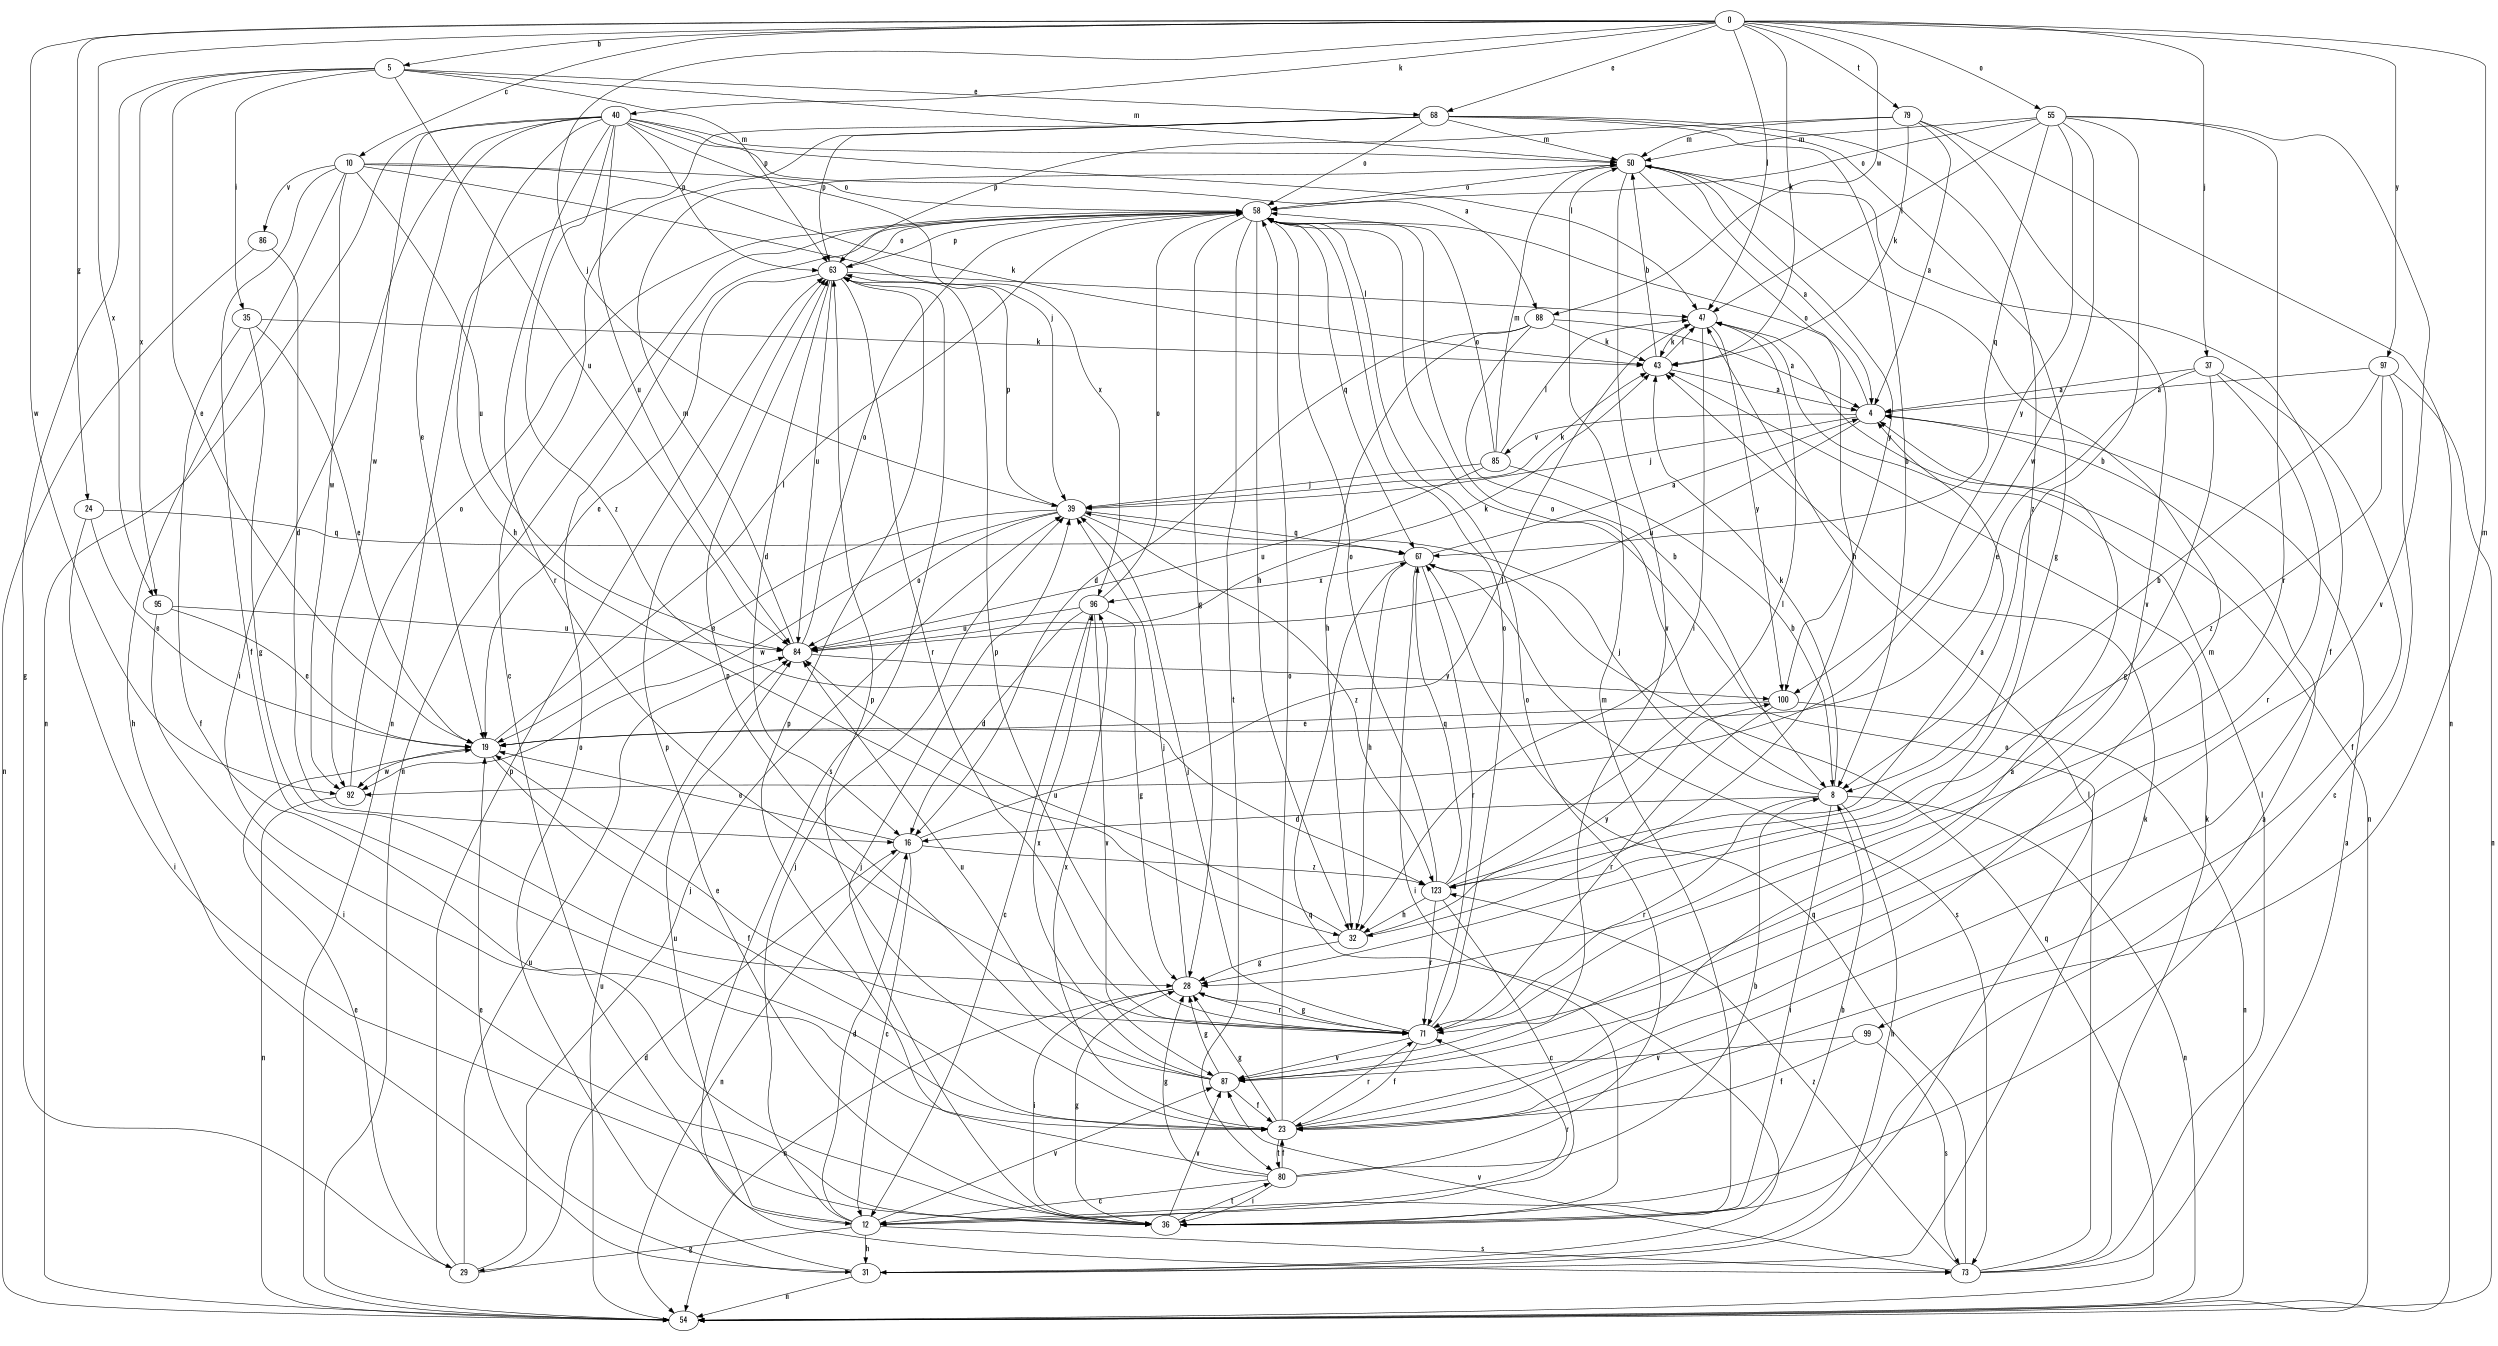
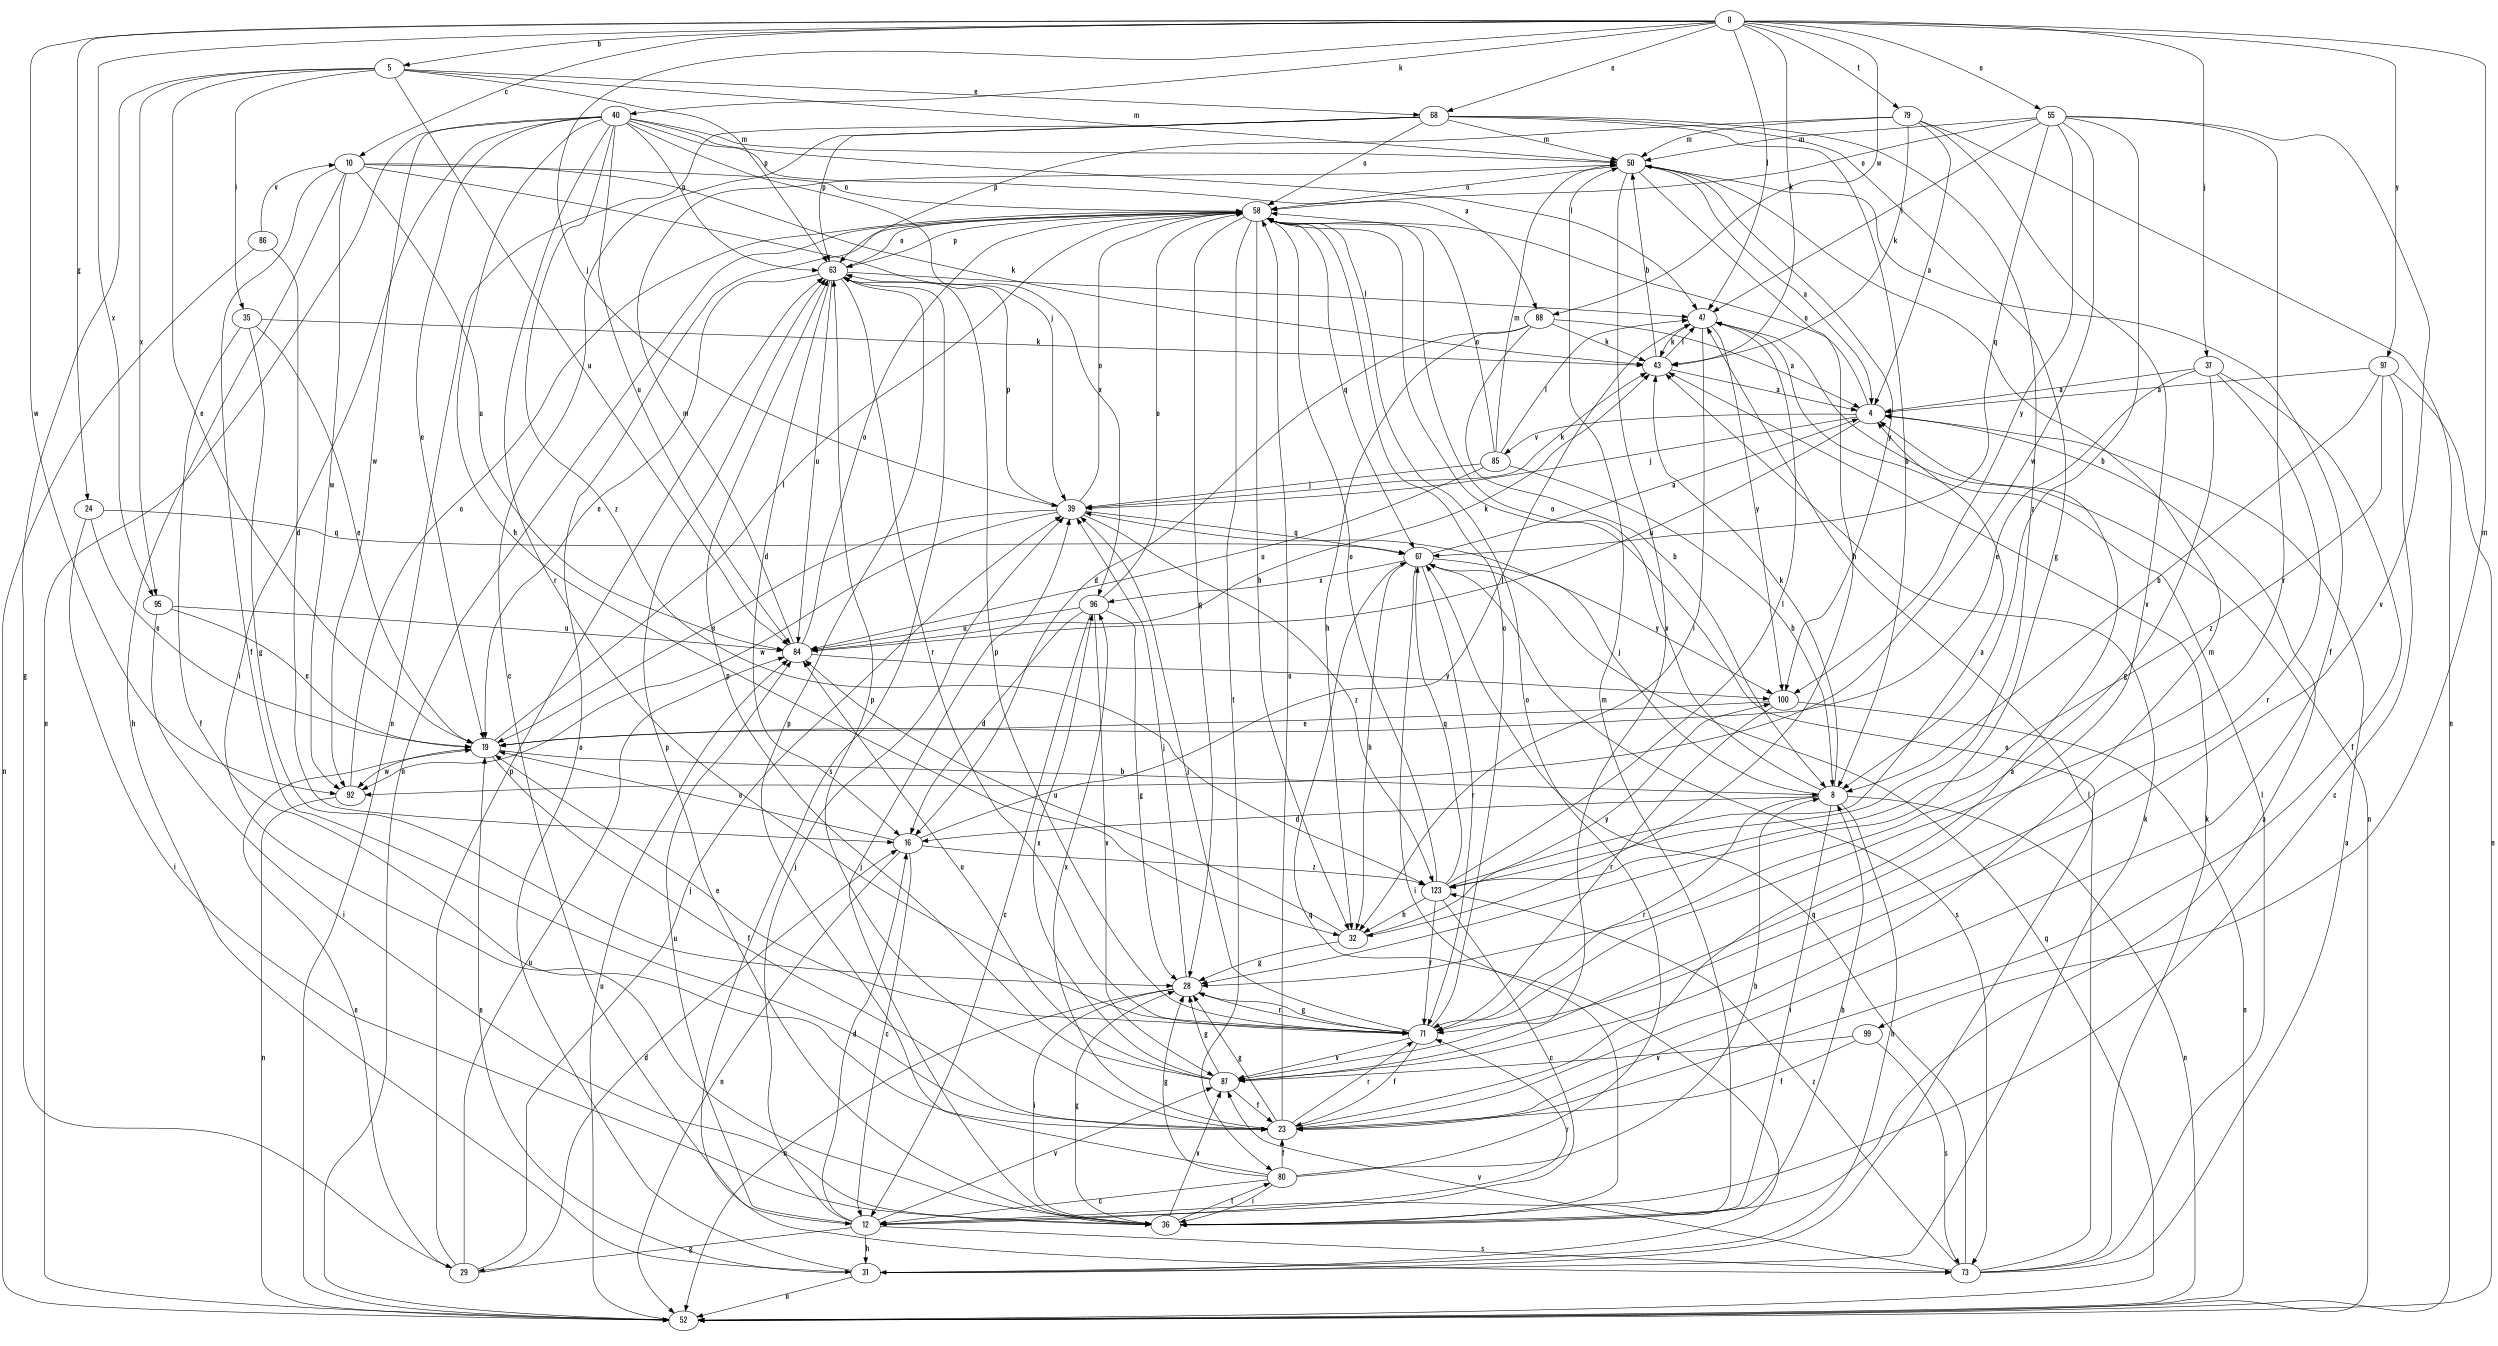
edge "10" -> "86": reversed
edge "39" -> "84": now "39" -> "58"
edge "67" -> "100": added, label "y"
edge "19" -> "8": added, label "b"
edge "23" -> "80": removed, label "t"
node "54": label "54" -> "52"
